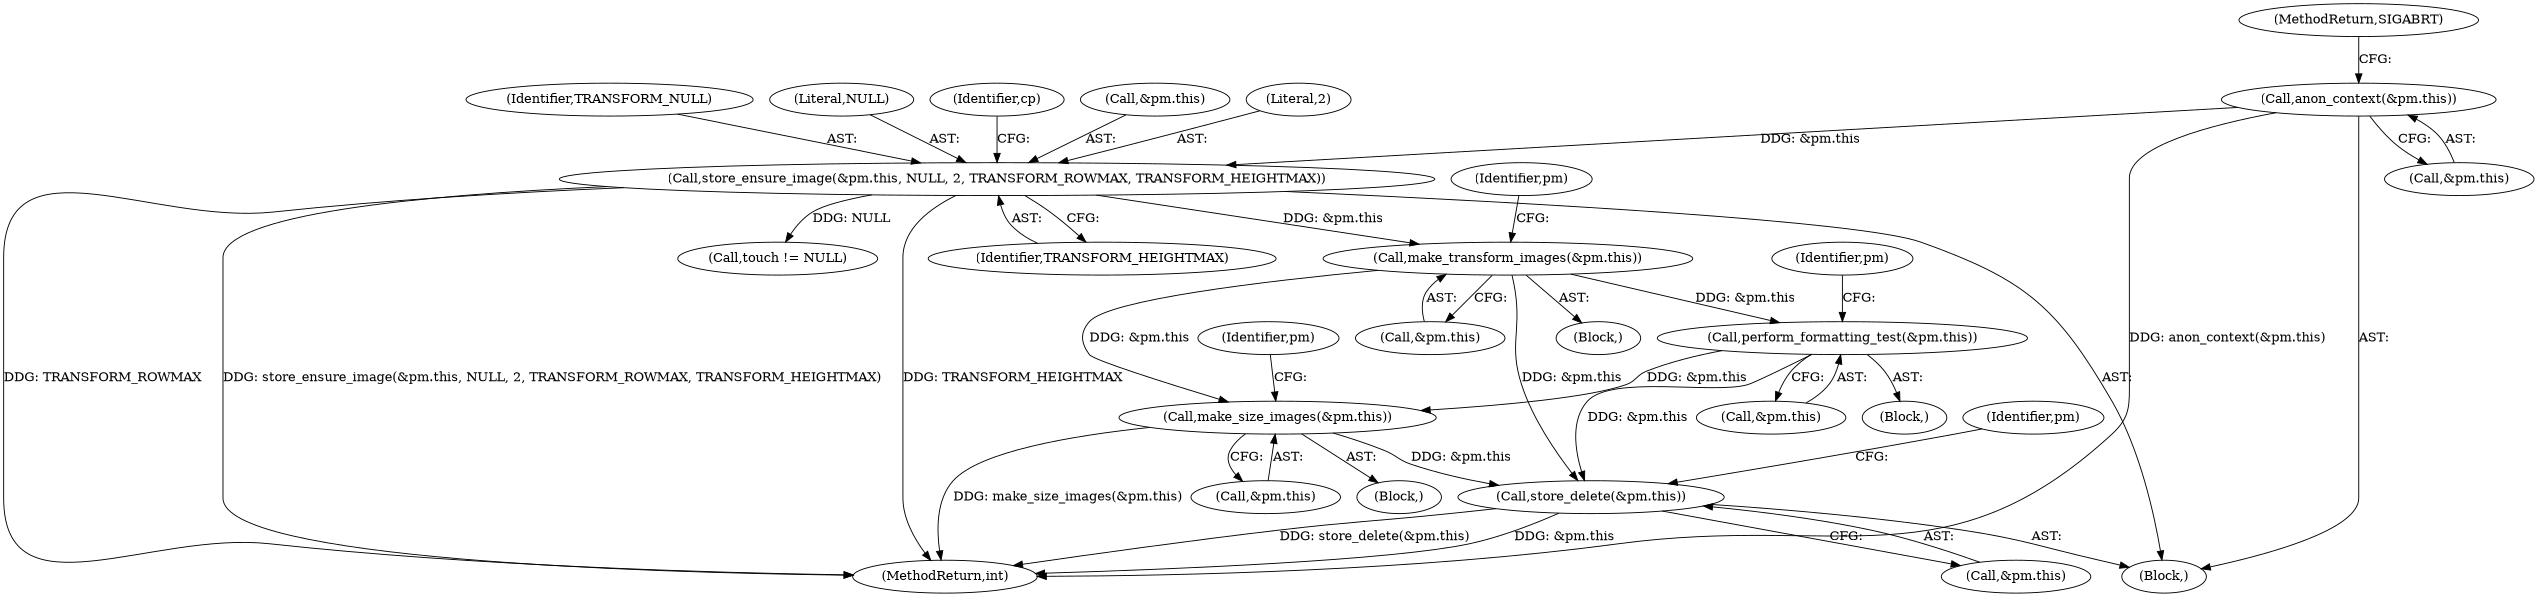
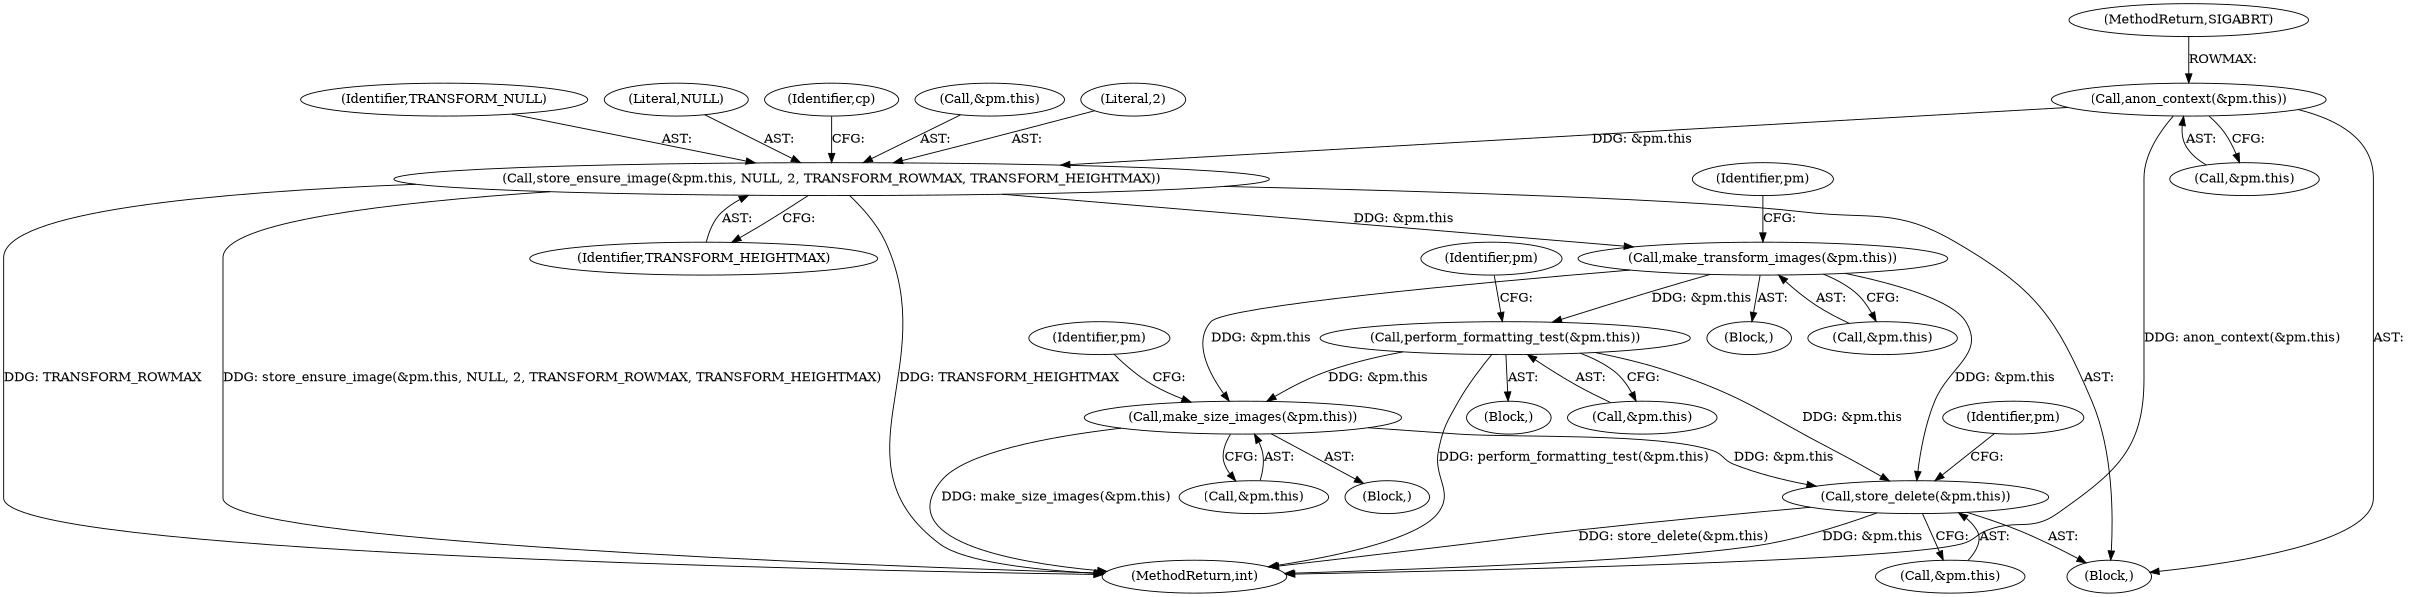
edge "(MethodReturn,SIGABRT)" -> "(Call,anon_context(&pm.this))": label "CFG: " -> "ROWMAX: "
node "(Call,touch != NULL)": removed
edge "(Call,perform_formatting_test(&pm.this))" -> "(MethodReturn,int)": added, label "DDG: perform_formatting_test(&pm.this)"
